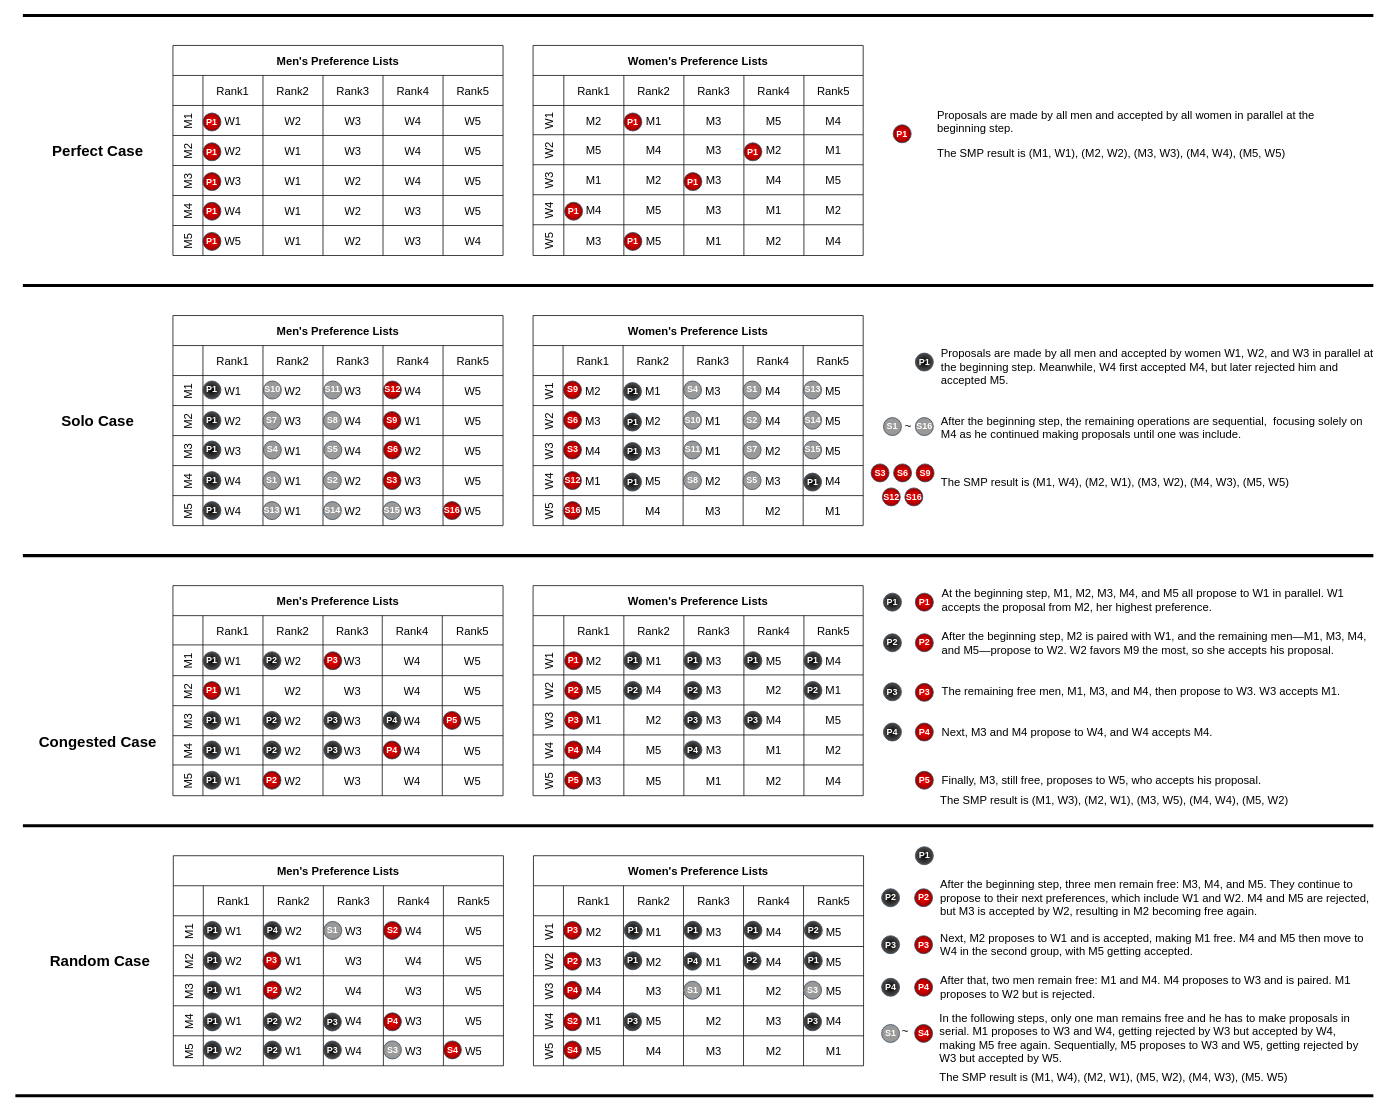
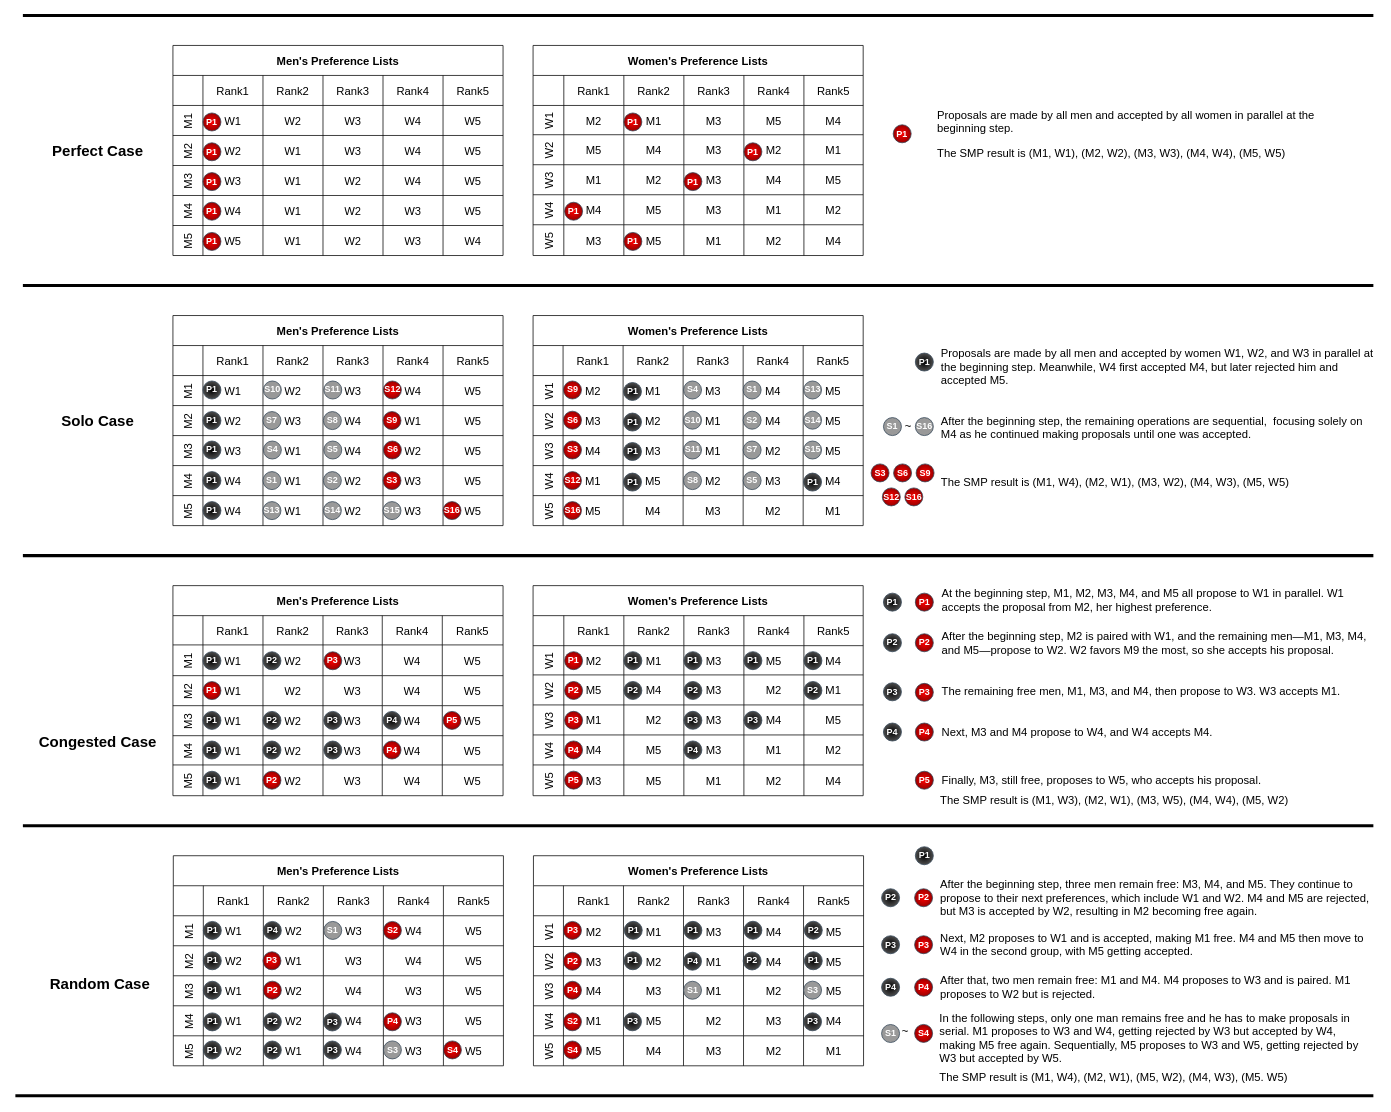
node "After the beginning step, the remaining operations are sequential, focusing solely on M4 as he continued making proposals until one was include.": label "After the beginning step, the remaining operations are sequential, focusing solely on M4 as he continued making proposals until one was include." -> "After the beginning step, the remaining operations are sequential, focusing solely on M4 as he continued making proposals until one was accepted."
node "Random Case": moved (100, 960) -> (100, 983)
